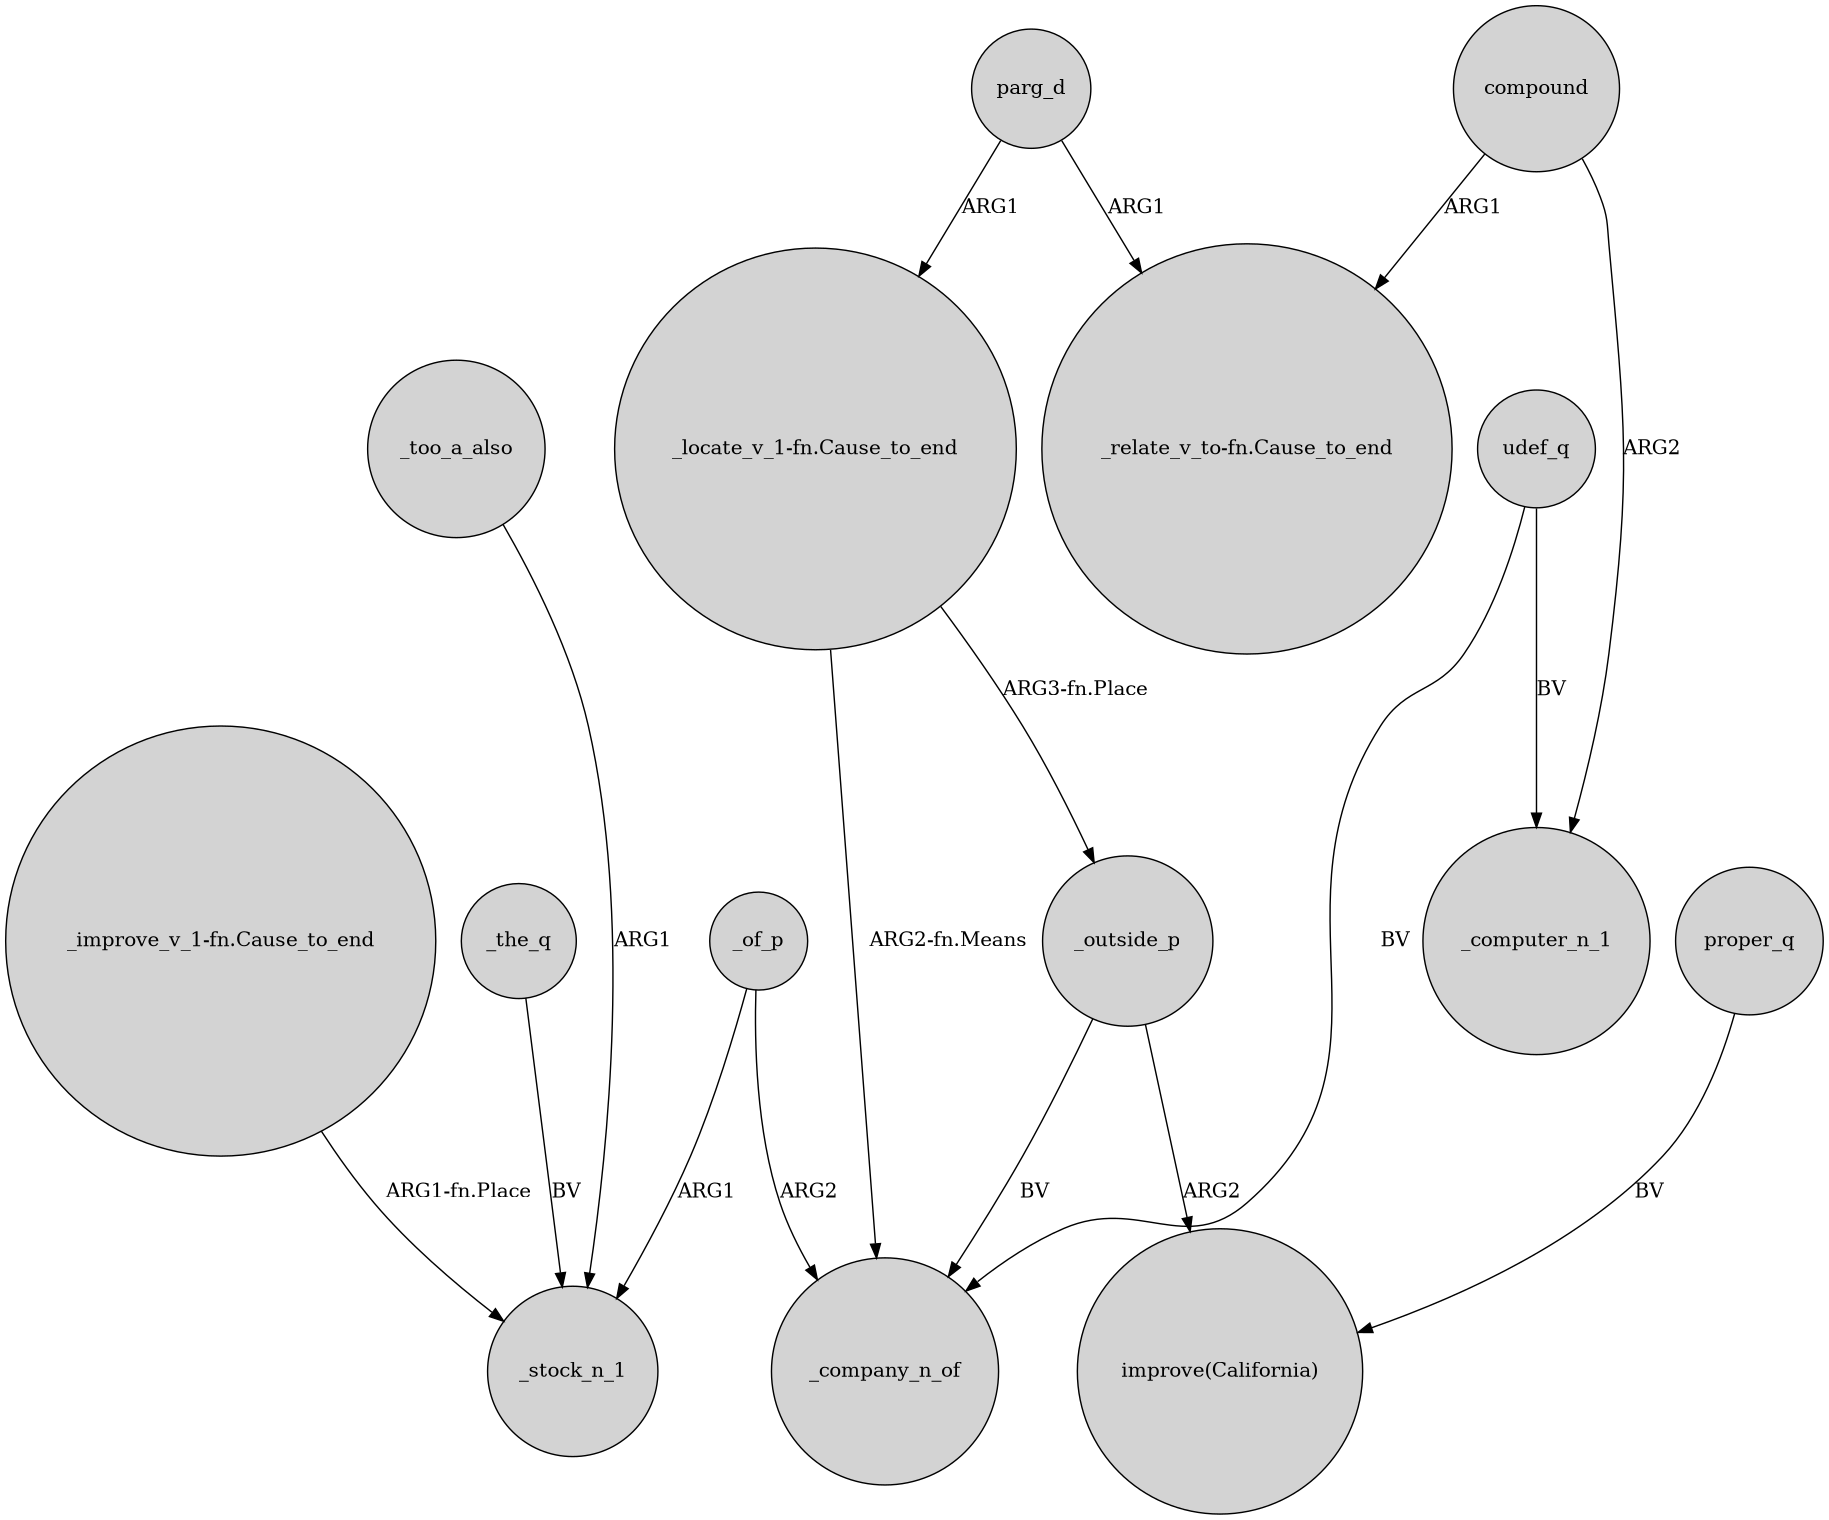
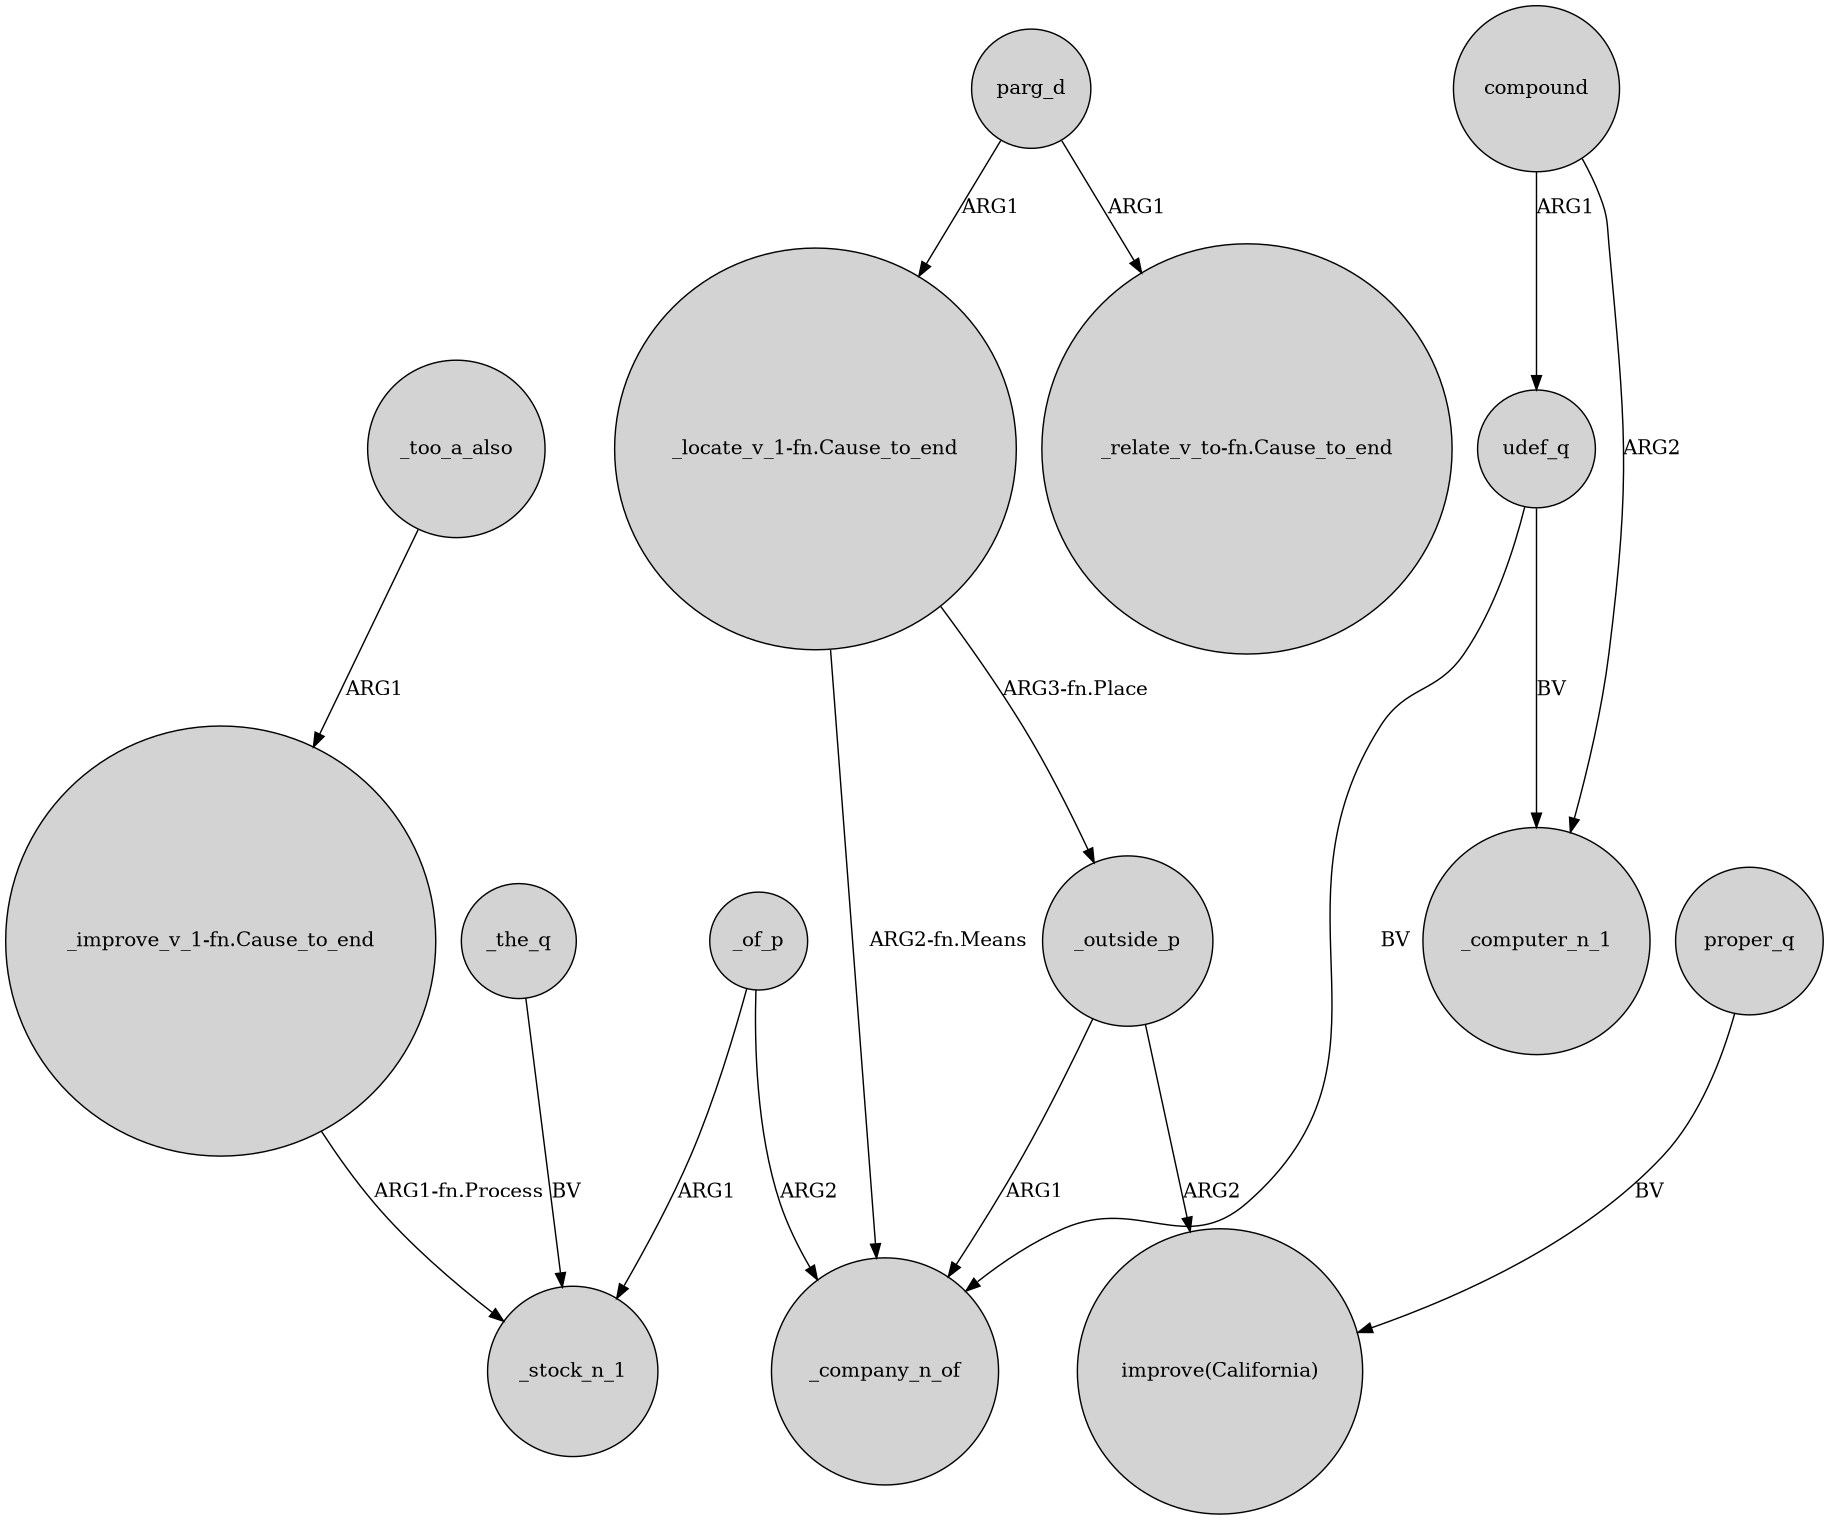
edge "compound" -> "_relate_v_to-fn.Cause_to_end": now "compound" -> "udef_q"
edge "_too_a_also" -> "_stock_n_1": now "_too_a_also" -> "_improve_v_1-fn.Cause_to_end"
edge "_improve_v_1-fn.Cause_to_end" -> "_stock_n_1": label "ARG1-fn.Place" -> "ARG1-fn.Process"
edge "_outside_p" -> "_company_n_of": label "BV" -> "ARG1"
